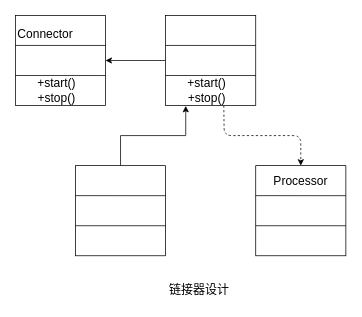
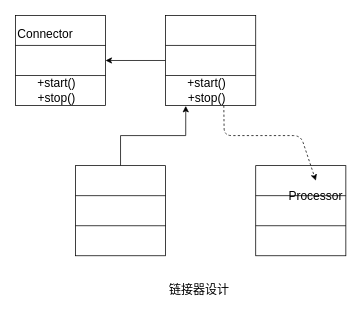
node "Processor": moved (300, 180) -> (315, 195)
